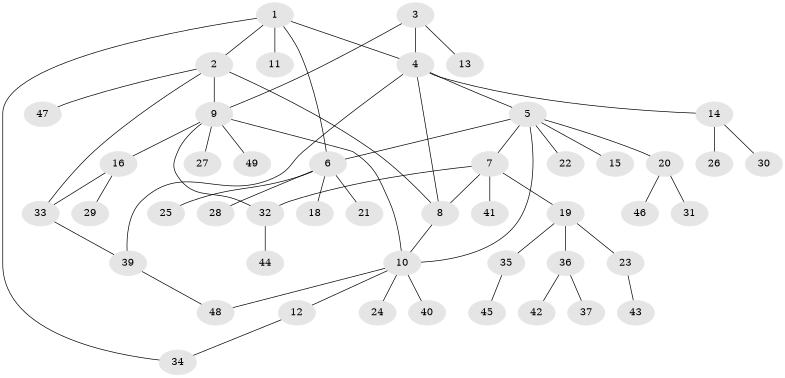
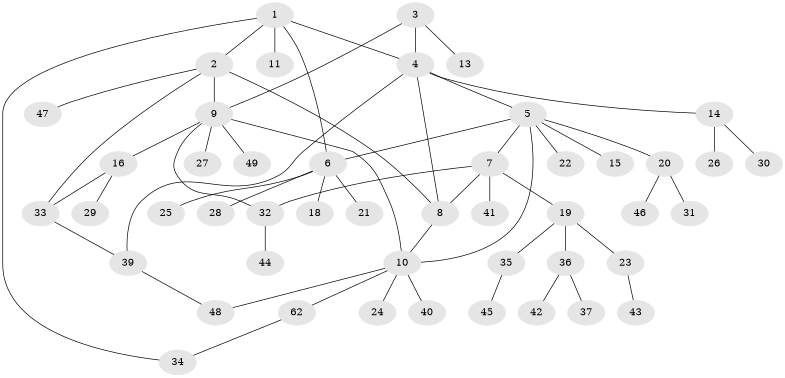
node "12": label "12" -> "62"
